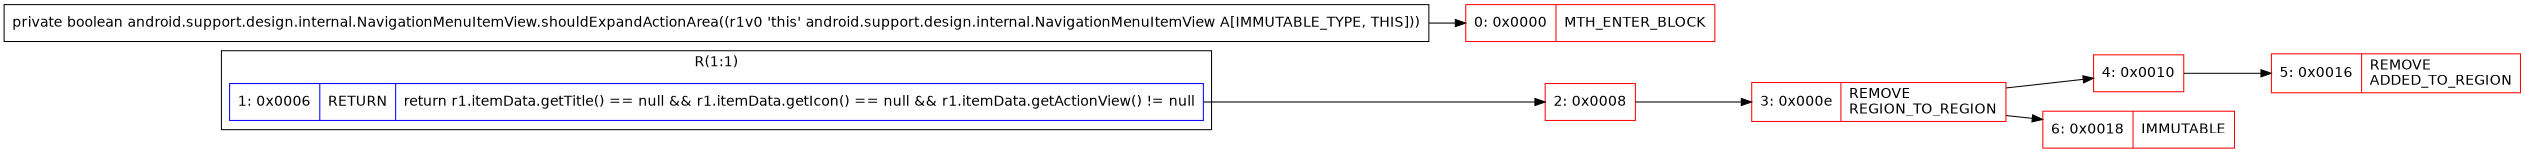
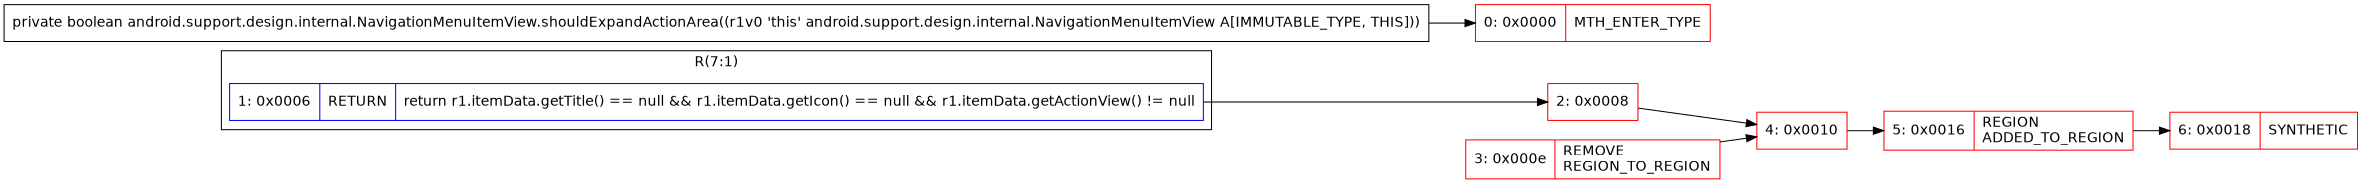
node "0: 0x0000": text "MTH_ENTER_BLOCK" -> "MTH_ENTER_TYPE"
cluster "R(1:1)": label "R(1:1)" -> "R(7:1)"
node "5: 0x0016": text "REMOVE" -> "REGION"
edge "2: 0x0008" -> "3: 0x000e": now "2: 0x0008" -> "4: 0x0010"
edge "3: 0x000e" -> "6: 0x0018": now "5: 0x0016" -> "6: 0x0018"
node "6: 0x0018": text "IMMUTABLE" -> "SYNTHETIC"
